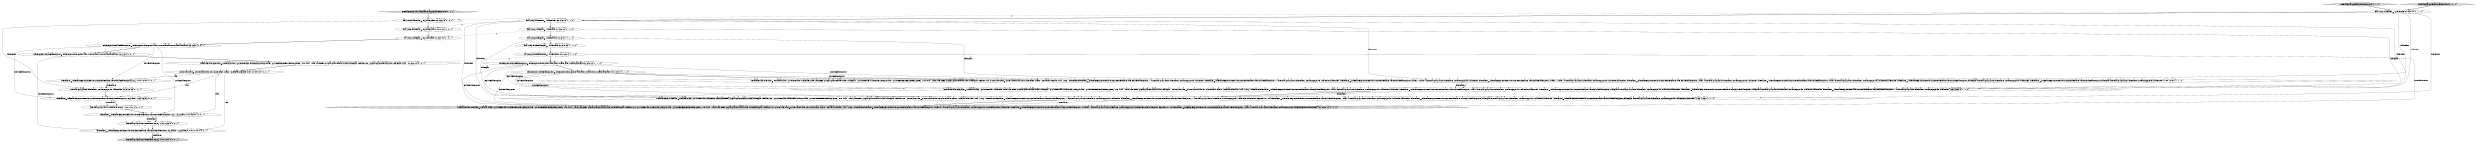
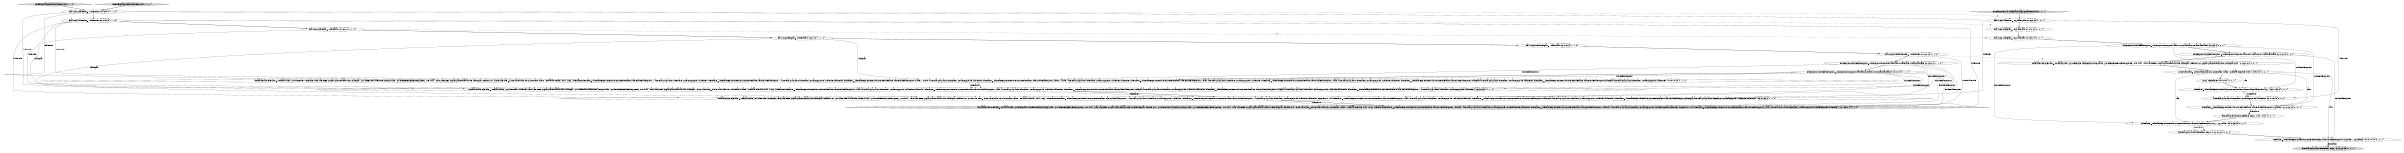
node "String(( indexNames@@@10@@@['0', '0', '1']": added
